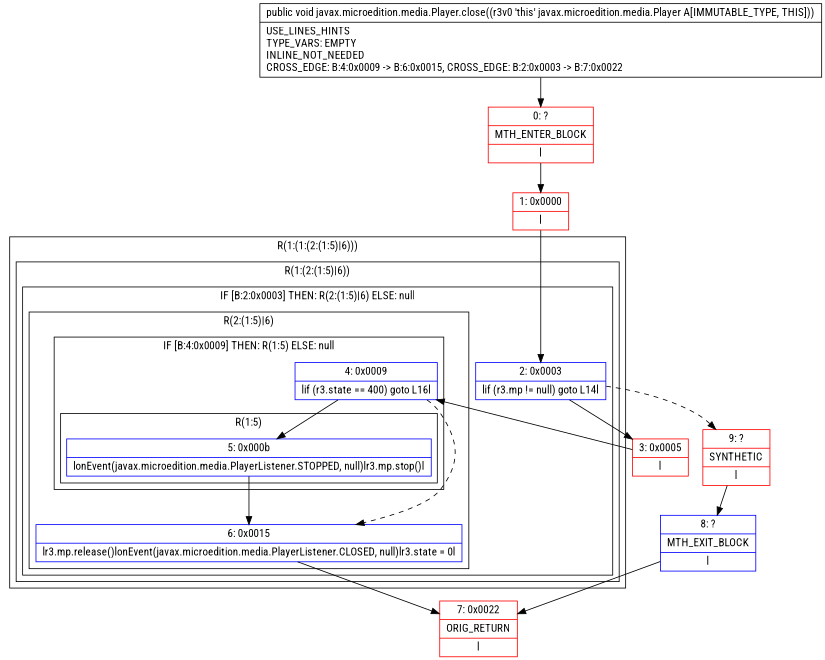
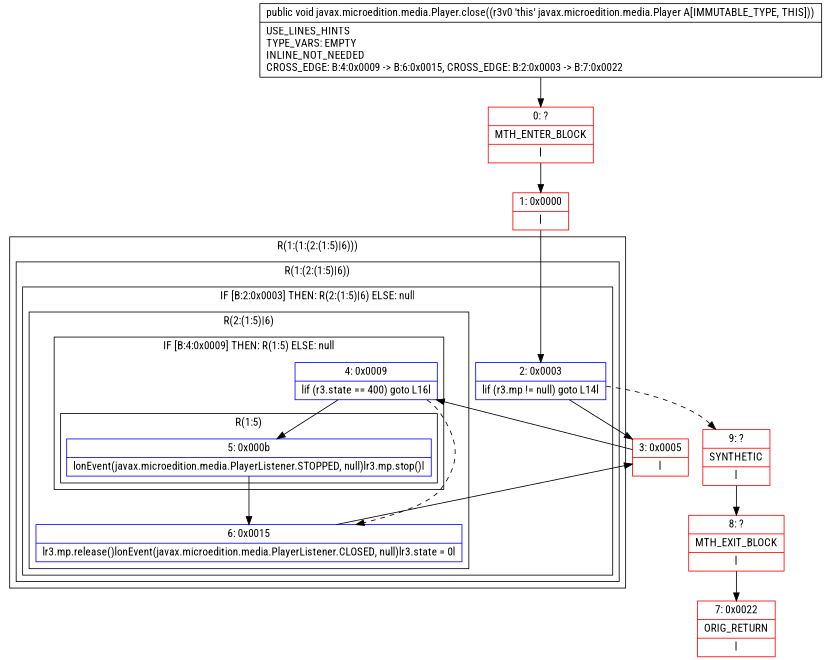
node "8: ?": color blue -> red
edge "6: 0x0015" -> "7: 0x0022": now "6: 0x0015" -> "3: 0x0005"
